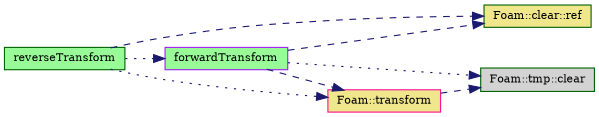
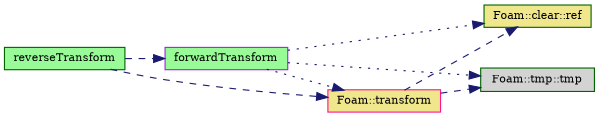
edge "reverseTransform" -> "Foam::clear::ref": now "Foam::transform" -> "Foam::clear::ref"
edge "forwardTransform" -> "Foam::clear::ref": style dashed -> dotted
edge "reverseTransform" -> "forwardTransform": style dotted -> dashed
edge "forwardTransform" -> "Foam::transform": style dashed -> dotted
node "Foam::tmp::clear": label "Foam::tmp::clear" -> "Foam::tmp::tmp"
edge "reverseTransform" -> "Foam::transform": style dotted -> dashed
